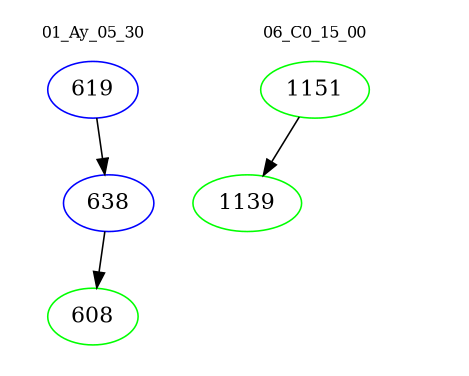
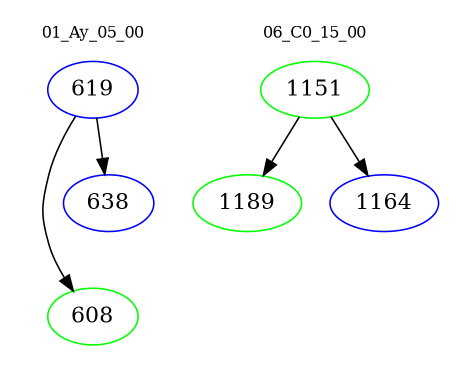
cluster "01_Ay_05_30": label "01_Ay_05_30" -> "01_Ay_05_00"
node "1139": label "1139" -> "1189"
node "1164": added
edge "638" -> "608": now "619" -> "608"
